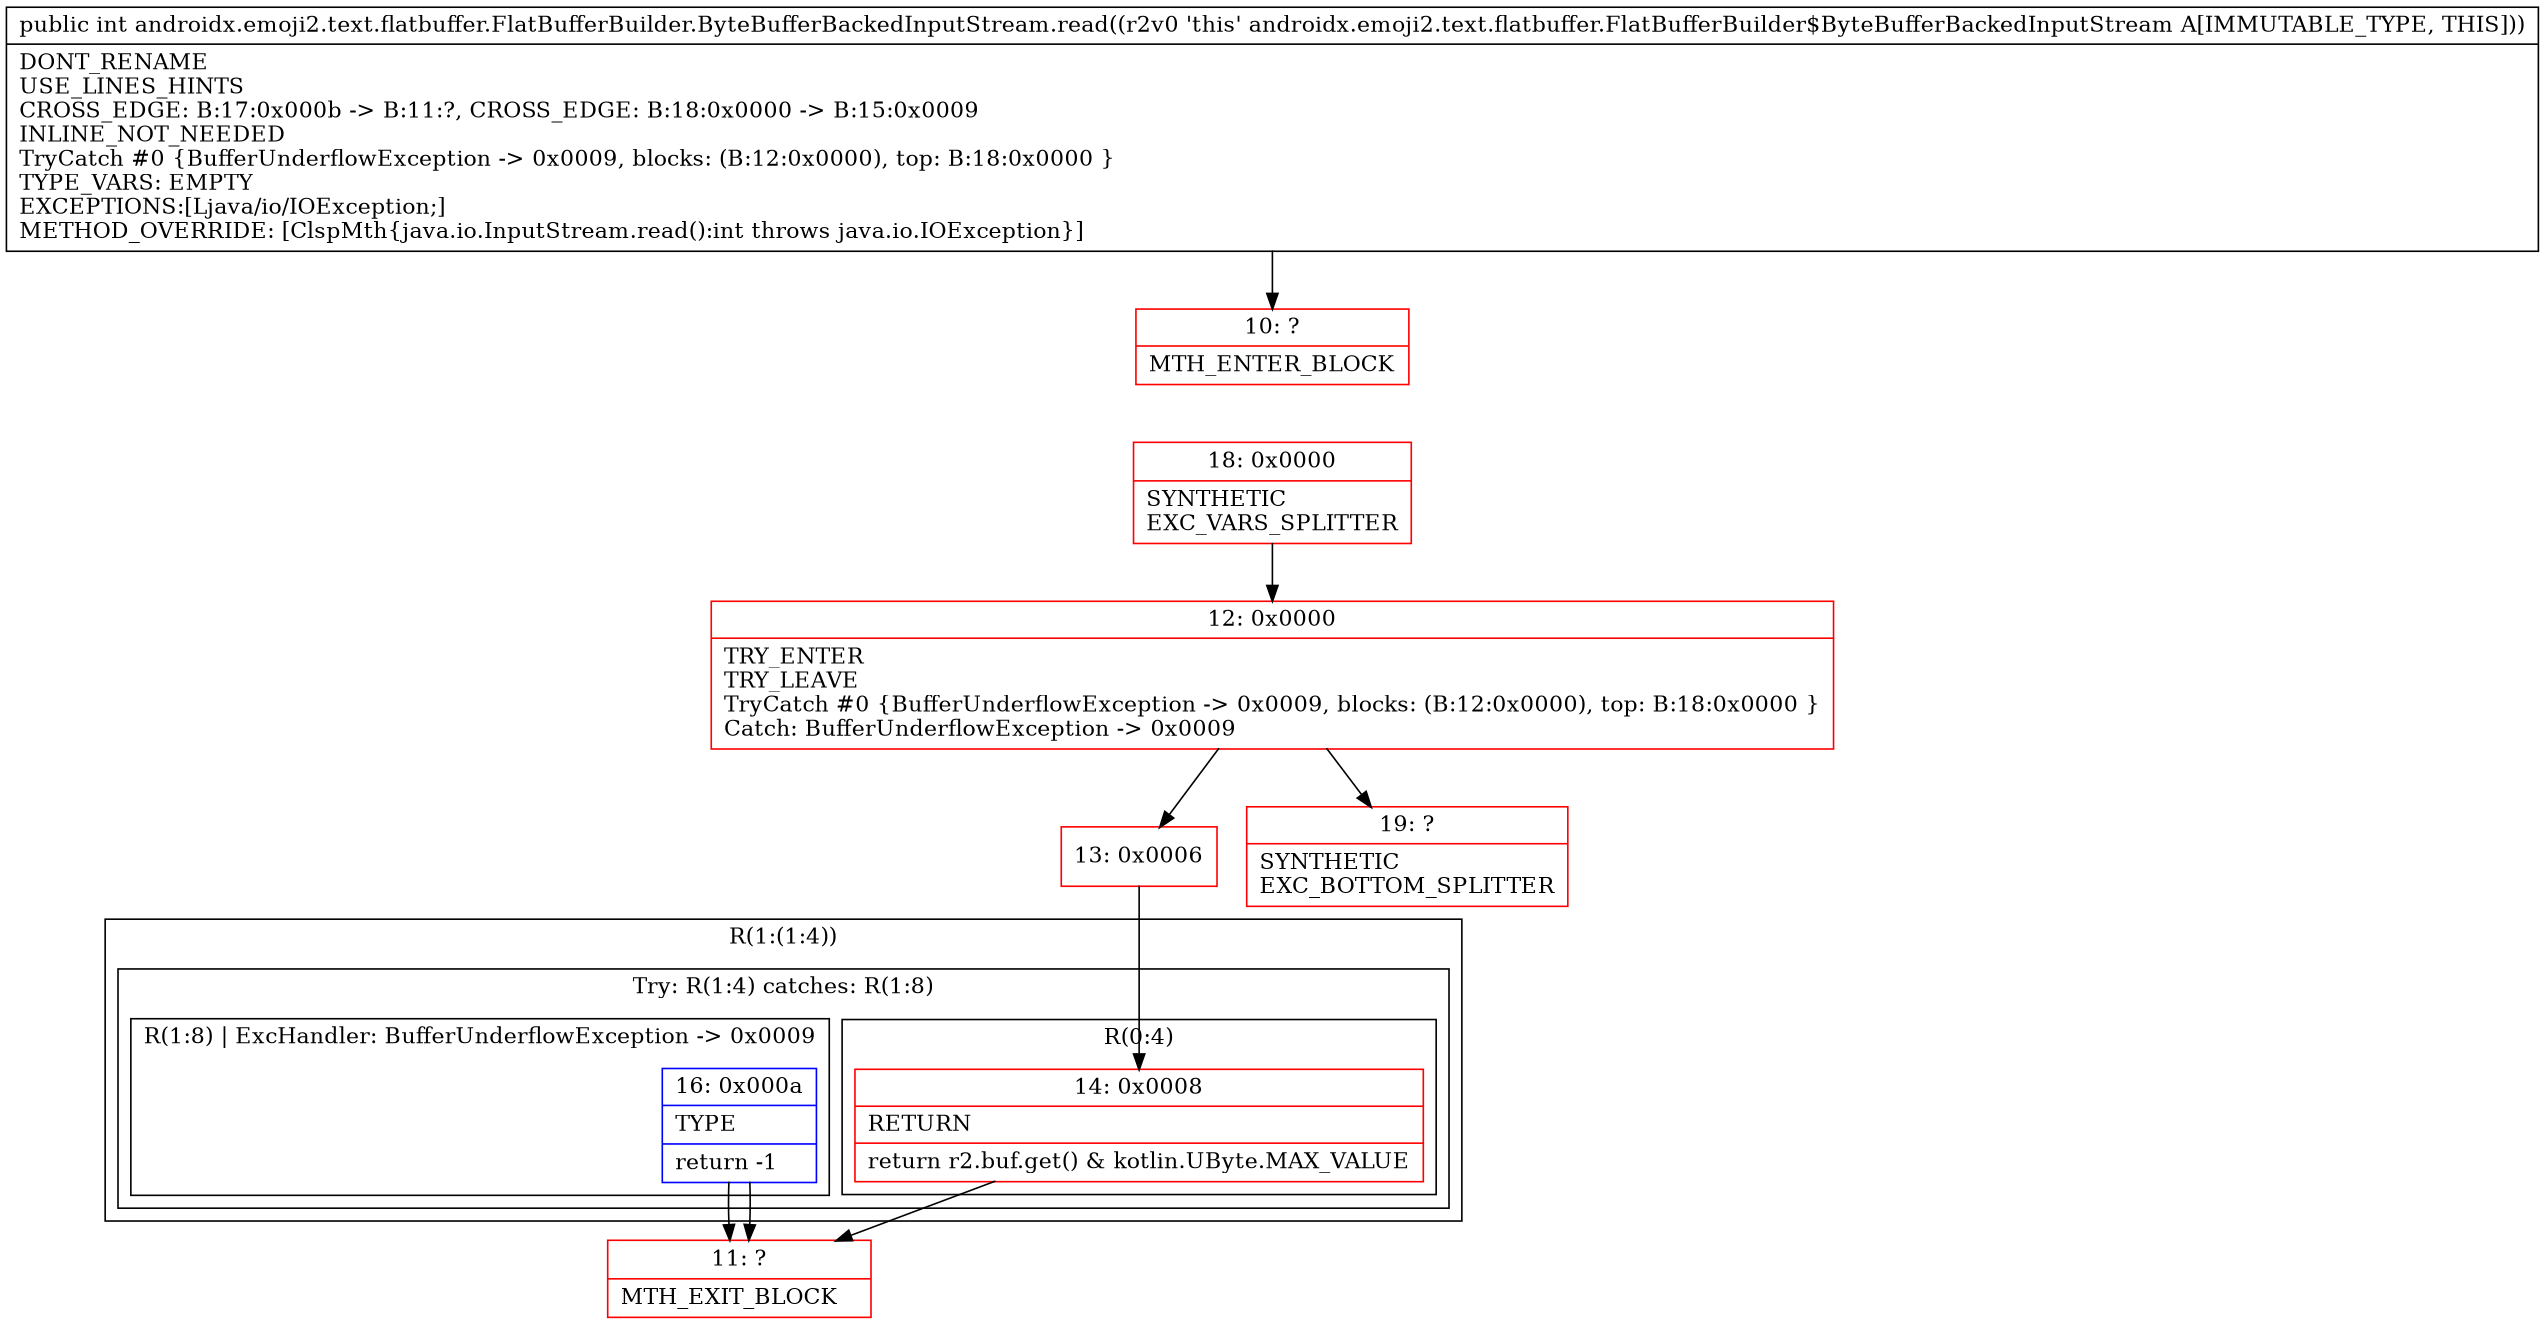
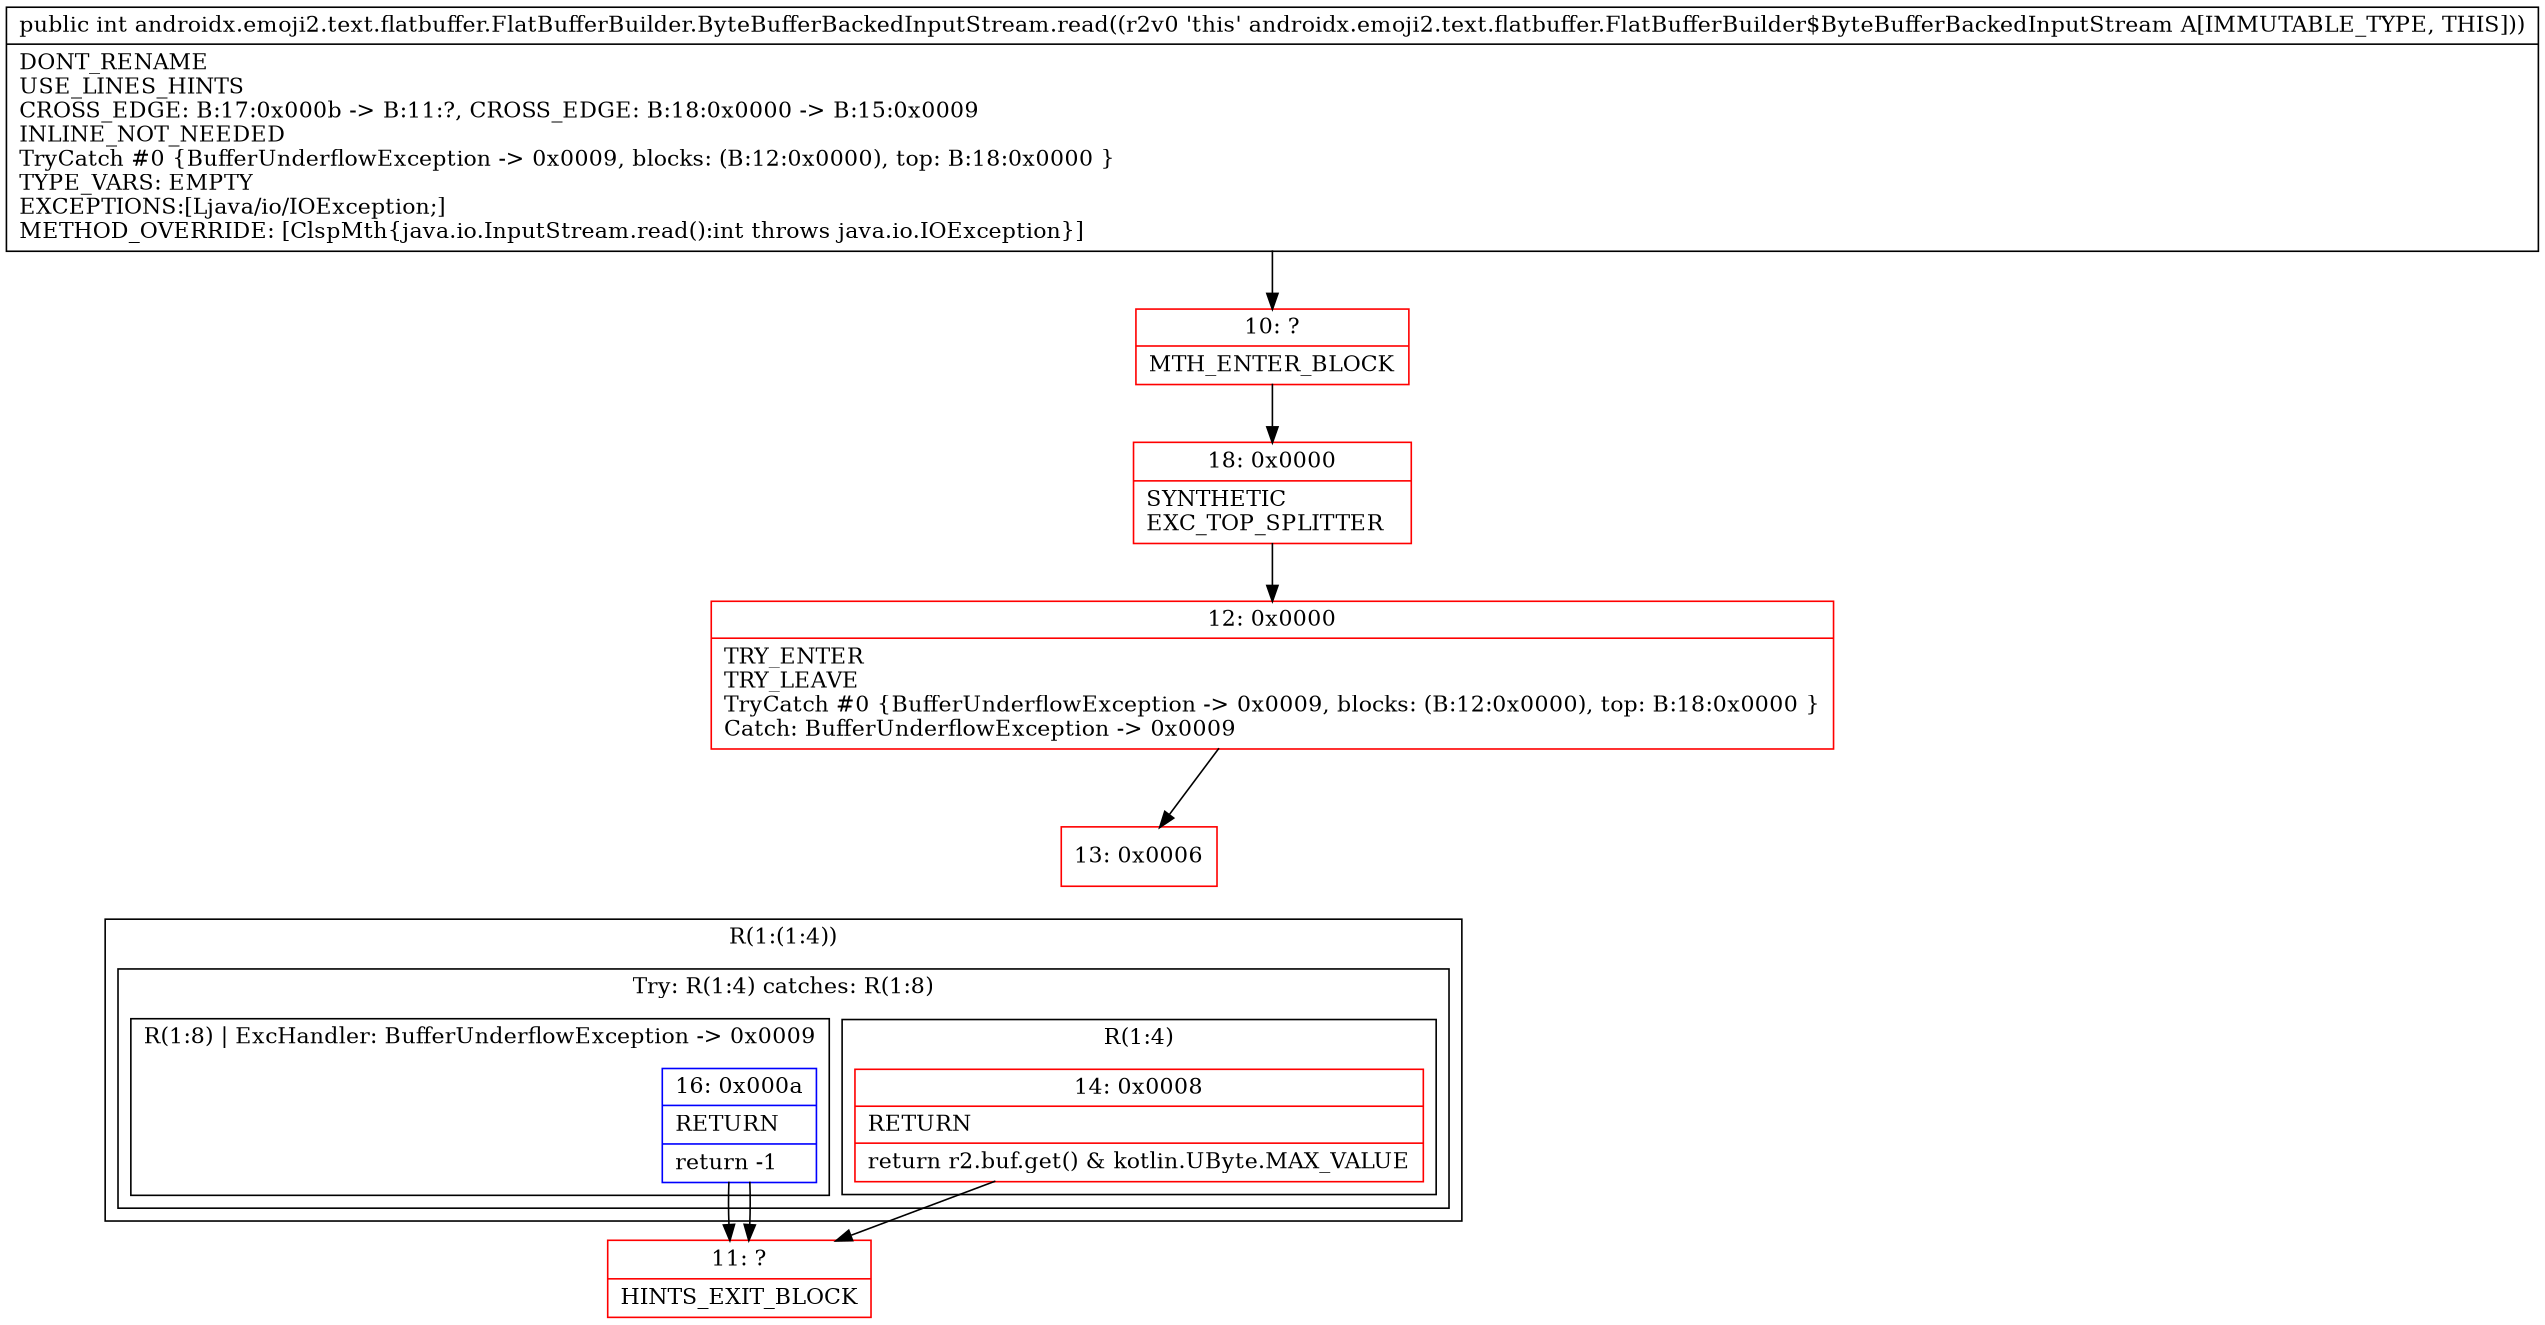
edge "10: ?" -> "18: 0x0000": added
node "18: 0x0000": text "EXC_VARS_SPLITTER" -> "EXC_TOP_SPLITTER"
node "19: ?": removed
edge "13: 0x0006" -> "14: 0x0008": removed
cluster "R(0:4)": label "R(0:4)" -> "R(1:4)"
node "16: 0x000a": text "TYPE" -> "RETURN"
node "11: ?": text "MTH_EXIT_BLOCK" -> "HINTS_EXIT_BLOCK"
